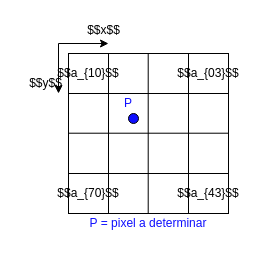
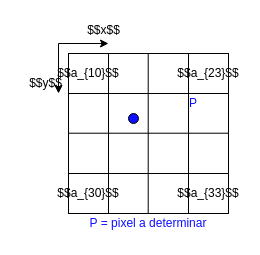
node "$$a_{03}$$": label "$$a_{03}$$" -> "$$a_{23}$$"
node "P": moved (129, 104) -> (194, 104)
node "$$a_{70}$$": label "$$a_{70}$$" -> "$$a_{30}$$"
node "$$a_{43}$$": label "$$a_{43}$$" -> "$$a_{33}$$"
